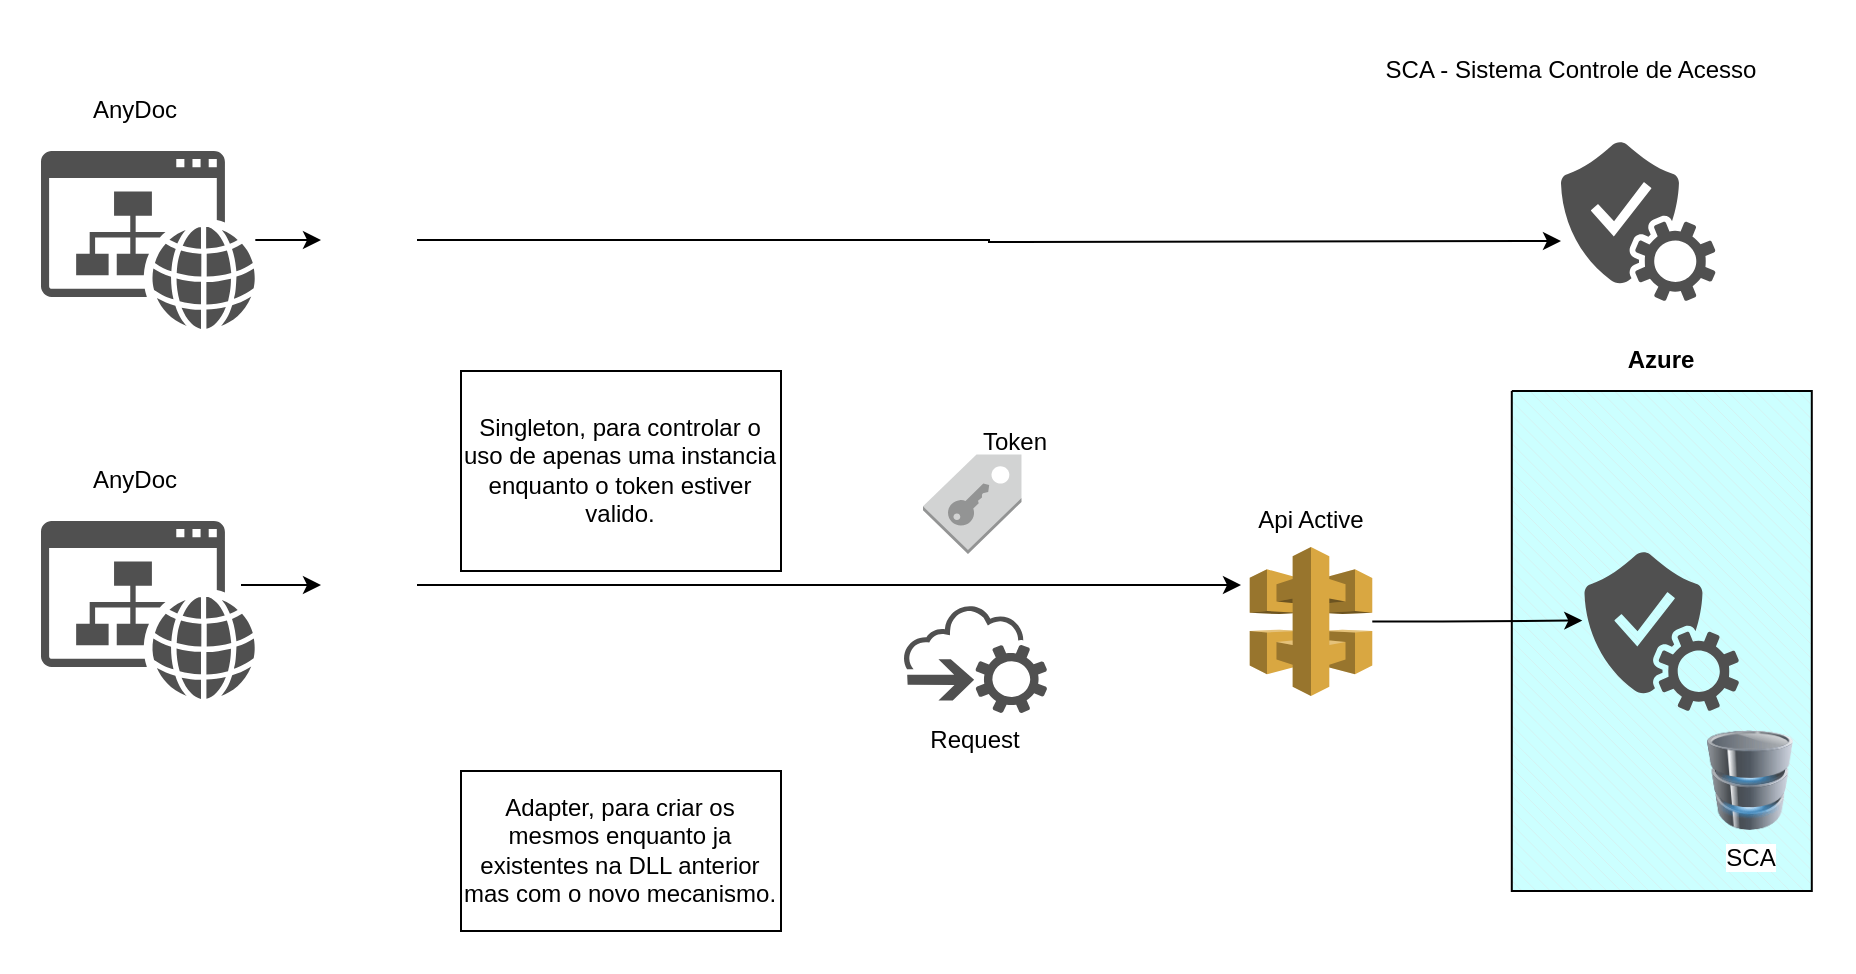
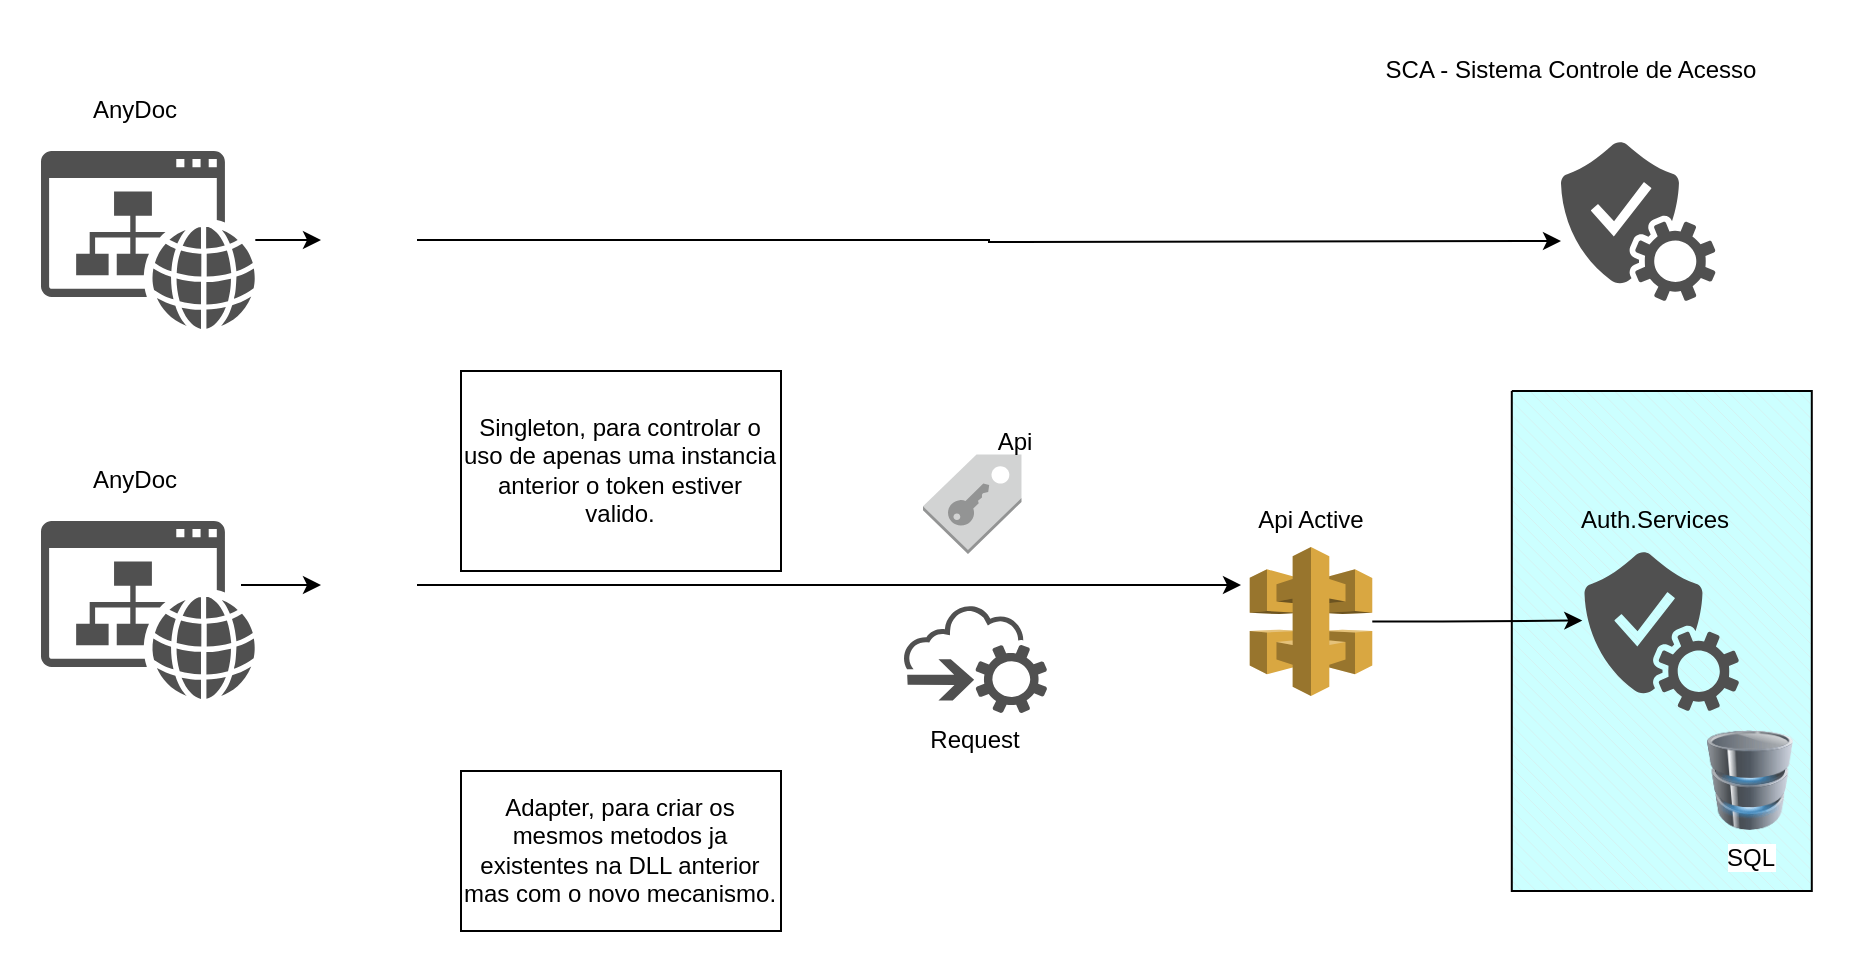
node "Azure": removed
node "Token": label "Token" -> "Api"
node "Singleton, para controlar o uso de apenas uma instancia enquanto o token estiver valido.": label "Singleton, para controlar o uso de apenas uma instancia enquanto o token estiver valido." -> "Singleton, para controlar o uso de apenas uma instancia anterior o token estiver valido."
node "Auth.Services": added
node "Adapter, para criar os mesmos enquanto ja existentes na DLL anterior mas com o novo mecanismo.": label "Adapter, para criar os mesmos enquanto ja existentes na DLL anterior mas com o novo mecanismo." -> "Adapter, para criar os mesmos metodos ja existentes na DLL anterior mas com o novo mecanismo."
node "SCA": label "SCA" -> "SQL"
